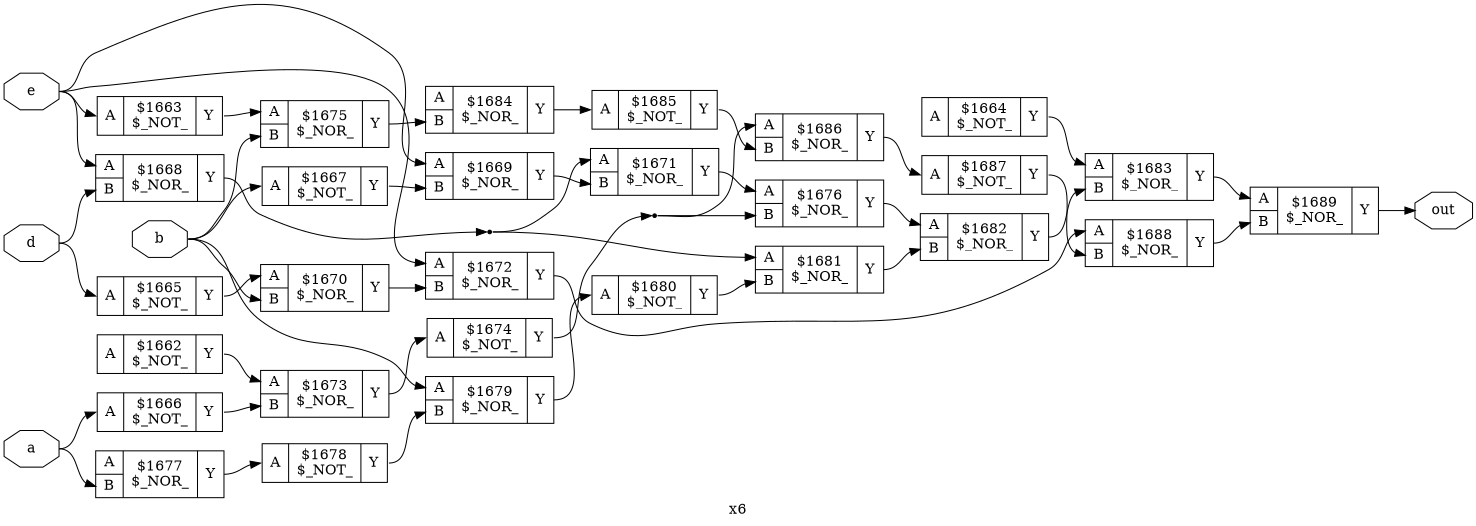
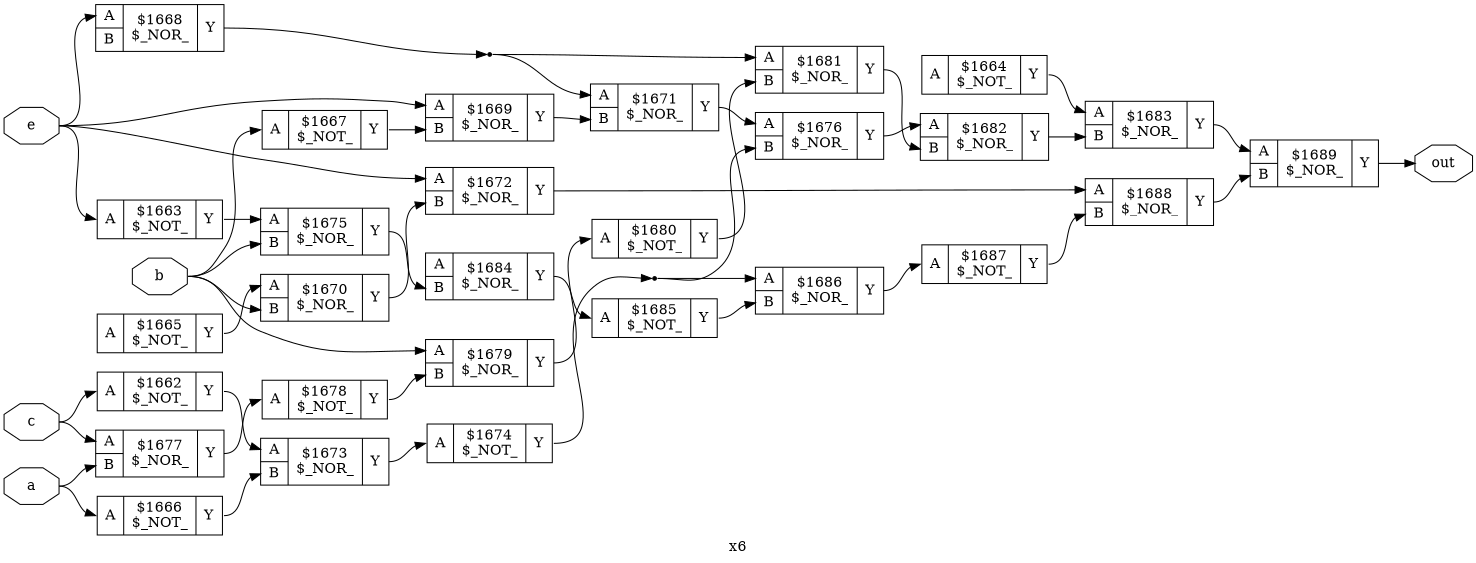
node "d": removed
node "c": added
